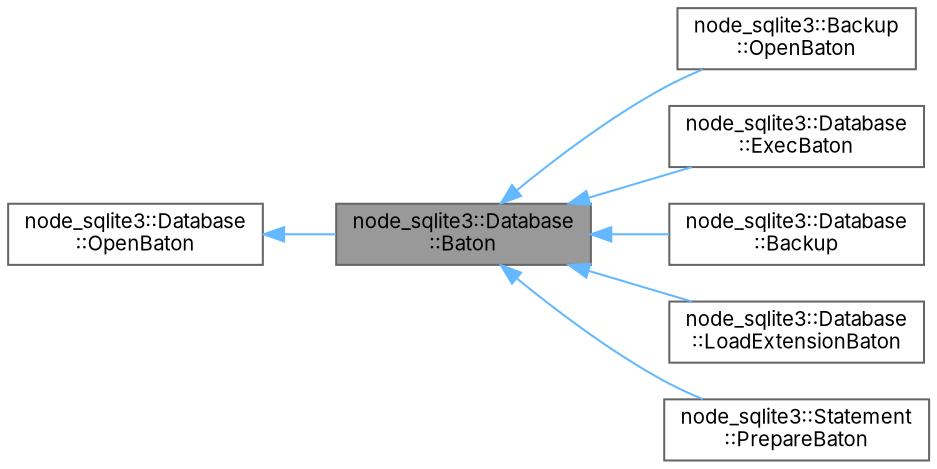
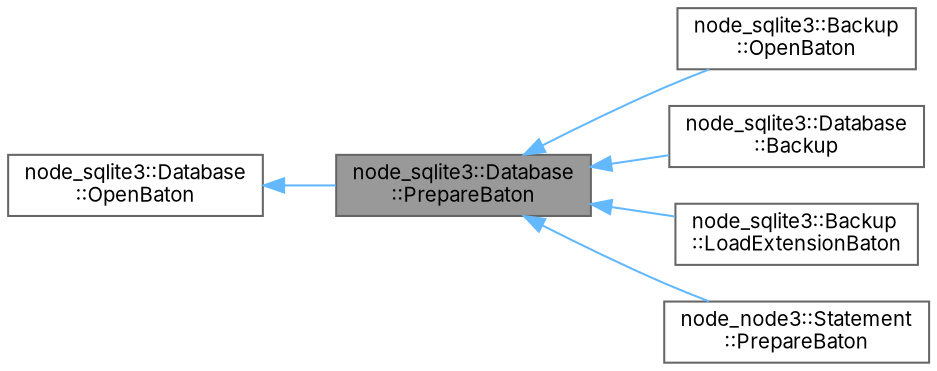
node "node_sqlite3::Database ::ExecBaton": removed
node "node_sqlite3::Database ::Baton": label "node_sqlite3::Database ::Baton" -> "node_sqlite3::Database ::PrepareBaton"
node "node_sqlite3::Database ::LoadExtensionBaton": label "node_sqlite3::Database ::LoadExtensionBaton" -> "node_sqlite3::Backup ::LoadExtensionBaton"
node "node_sqlite3::Statement ::PrepareBaton": label "node_sqlite3::Statement ::PrepareBaton" -> "node_node3::Statement ::PrepareBaton"
